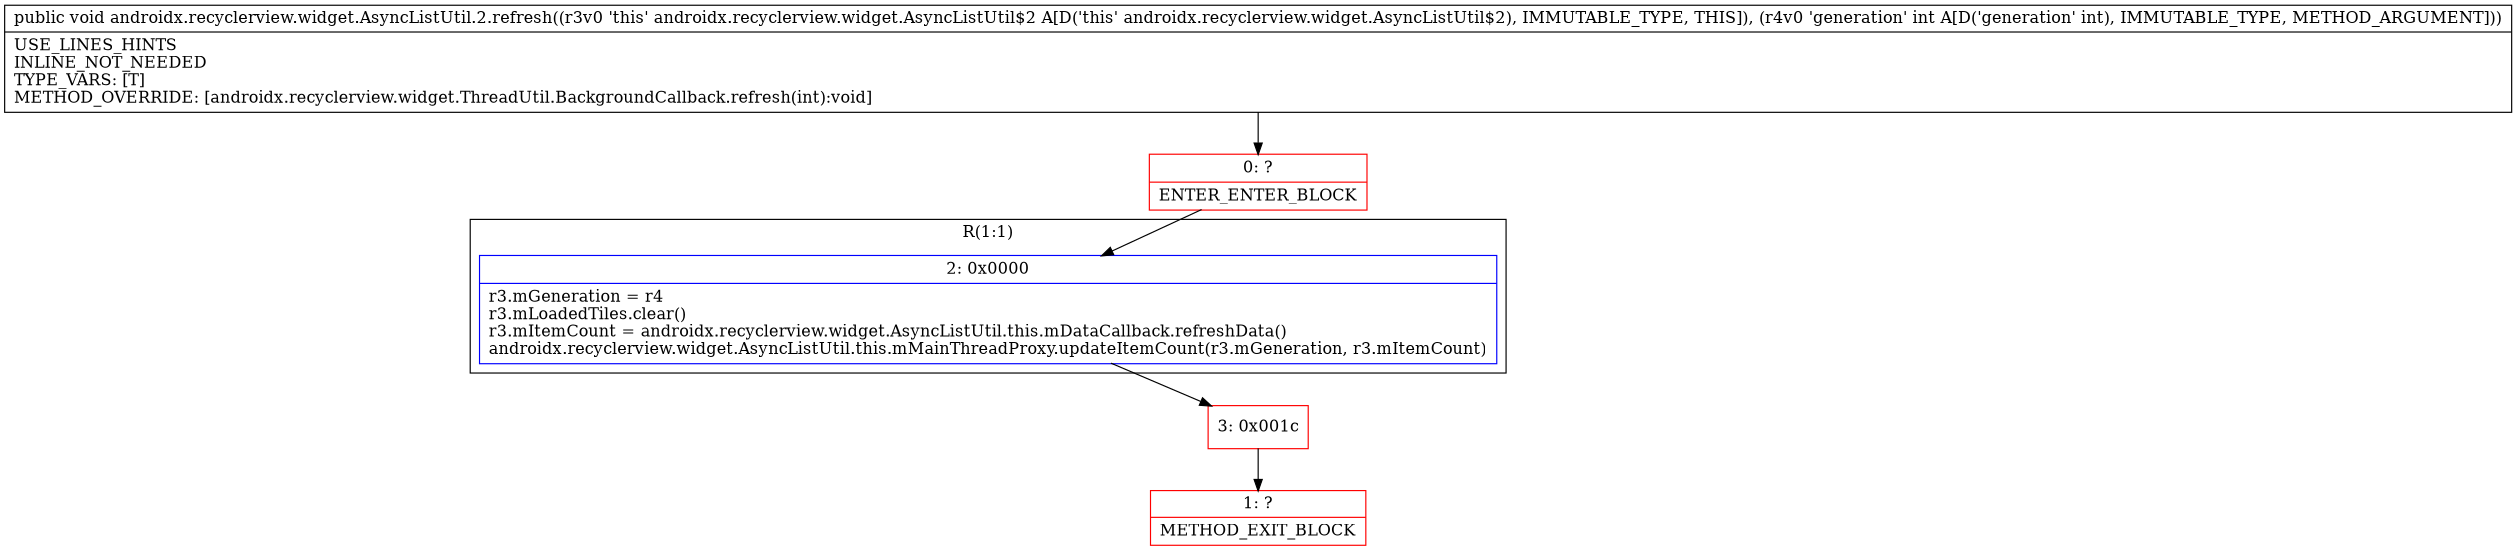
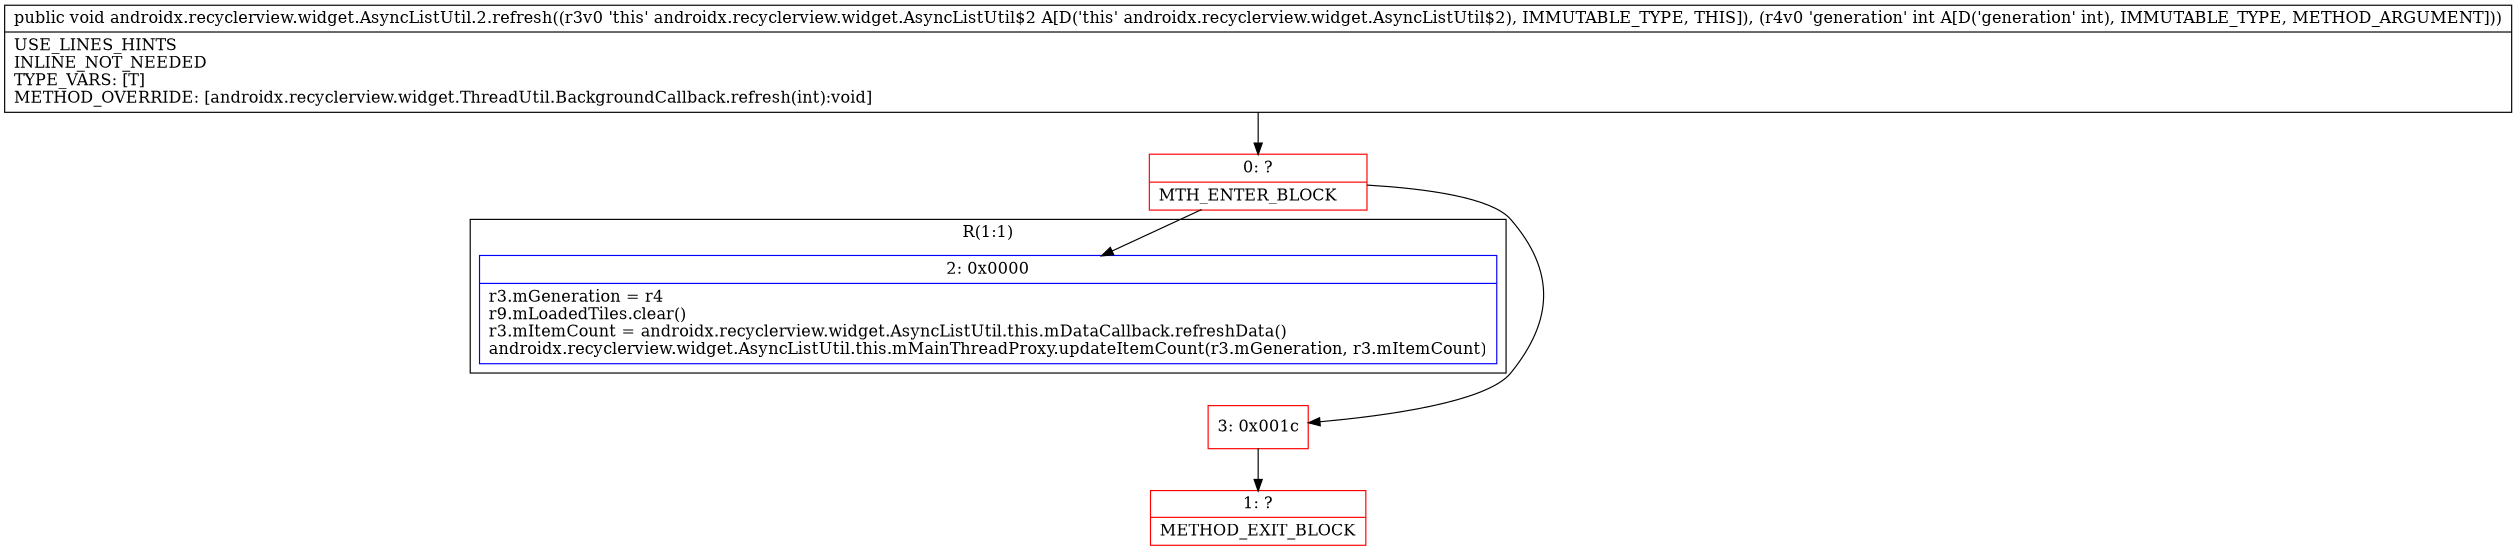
node "0: ?": text "ENTER_ENTER_BLOCK" -> "MTH_ENTER_BLOCK"
node "2: 0x0000": text "r3.mLoadedTiles.clear()" -> "r9.mLoadedTiles.clear()"
edge "2: 0x0000" -> "3: 0x001c": now "0: ?" -> "3: 0x001c"
